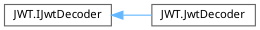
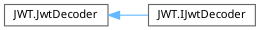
edge "JWT.JwtDecoder" -> "JWT.IJwtDecoder": reversed
